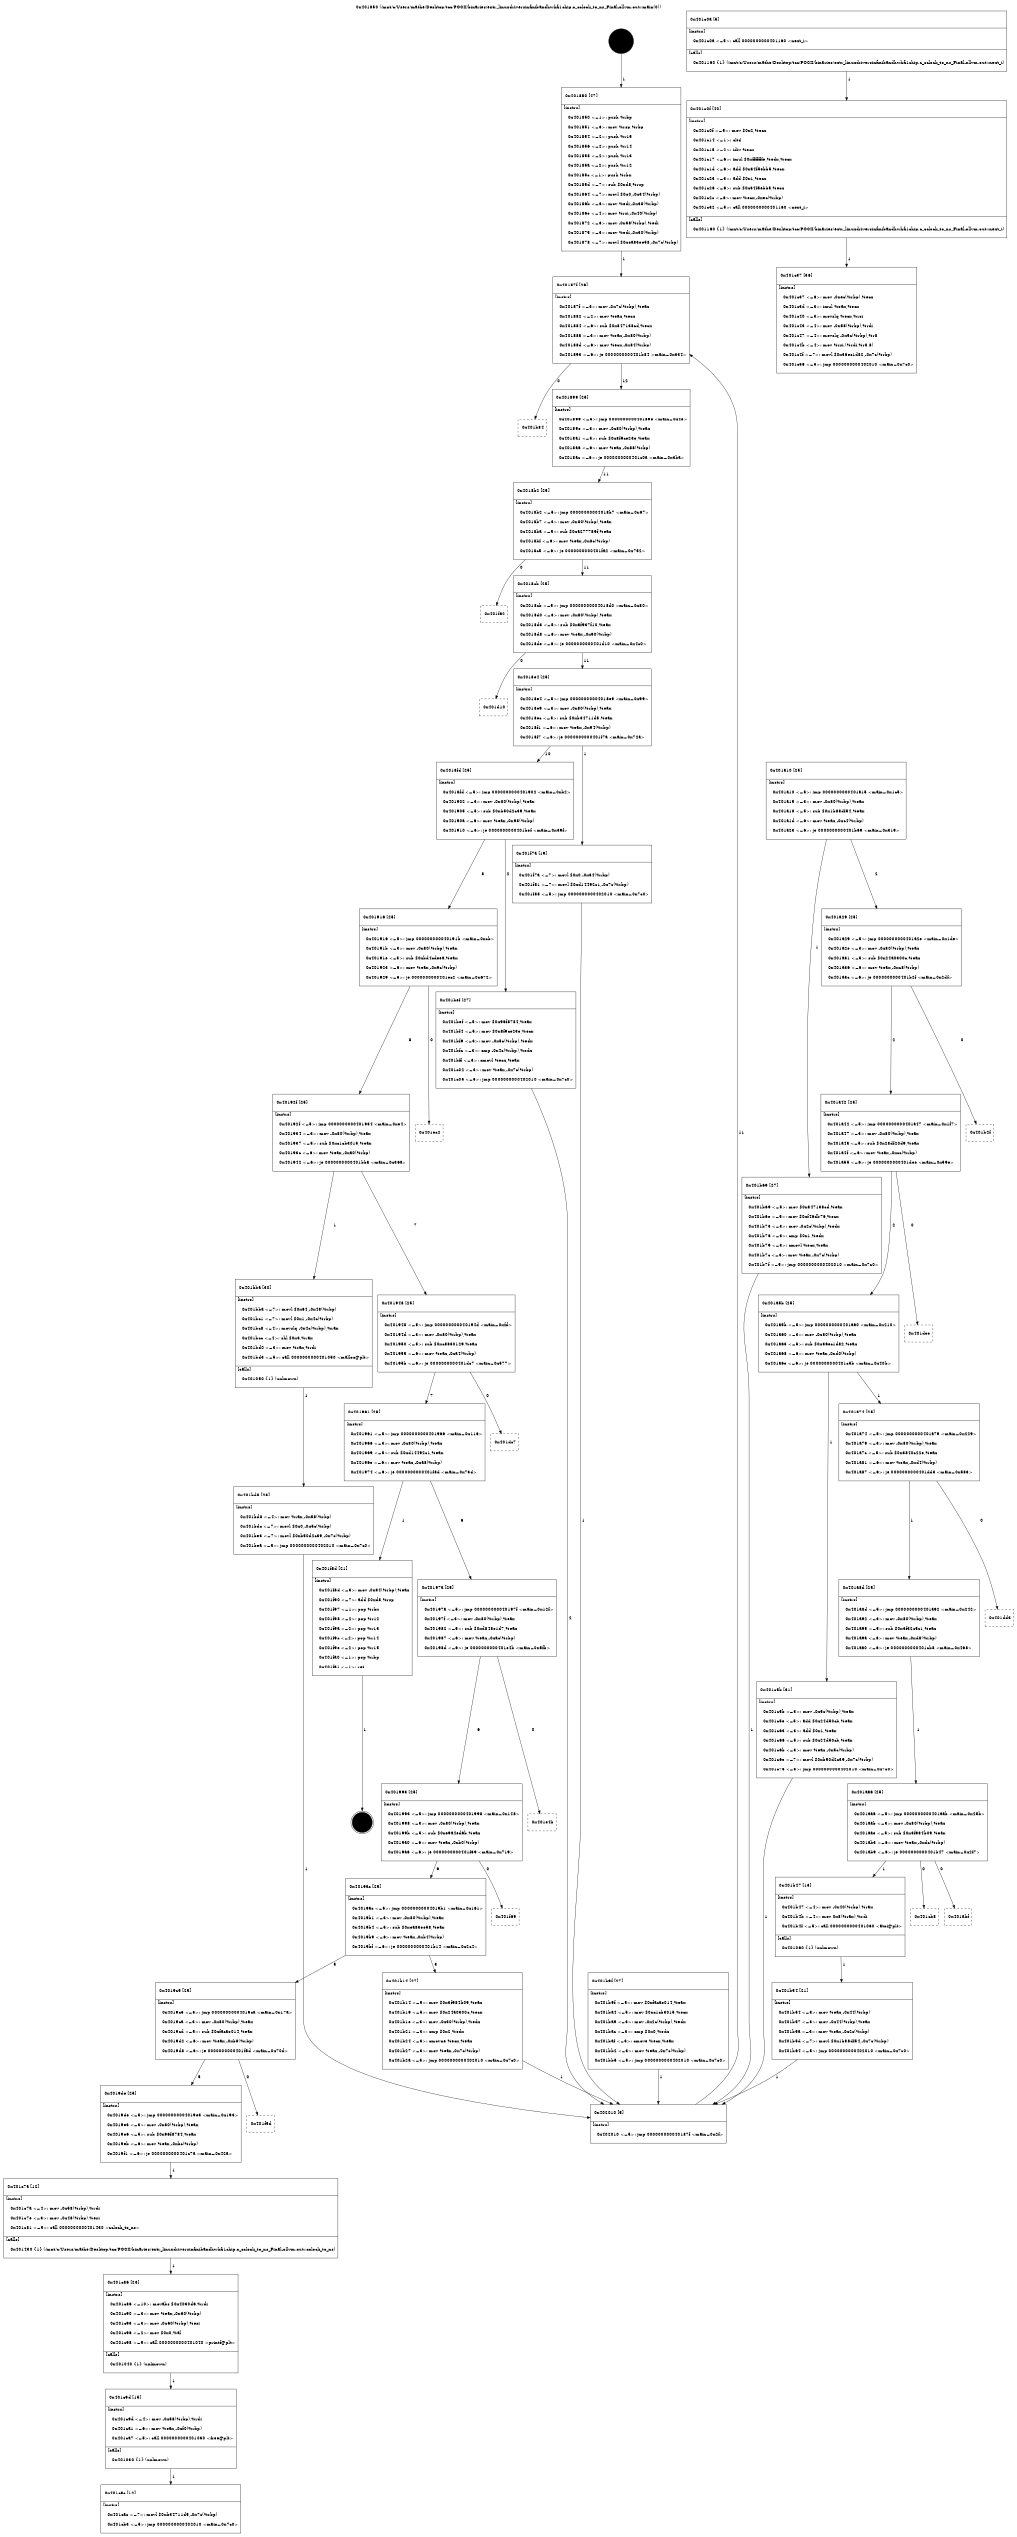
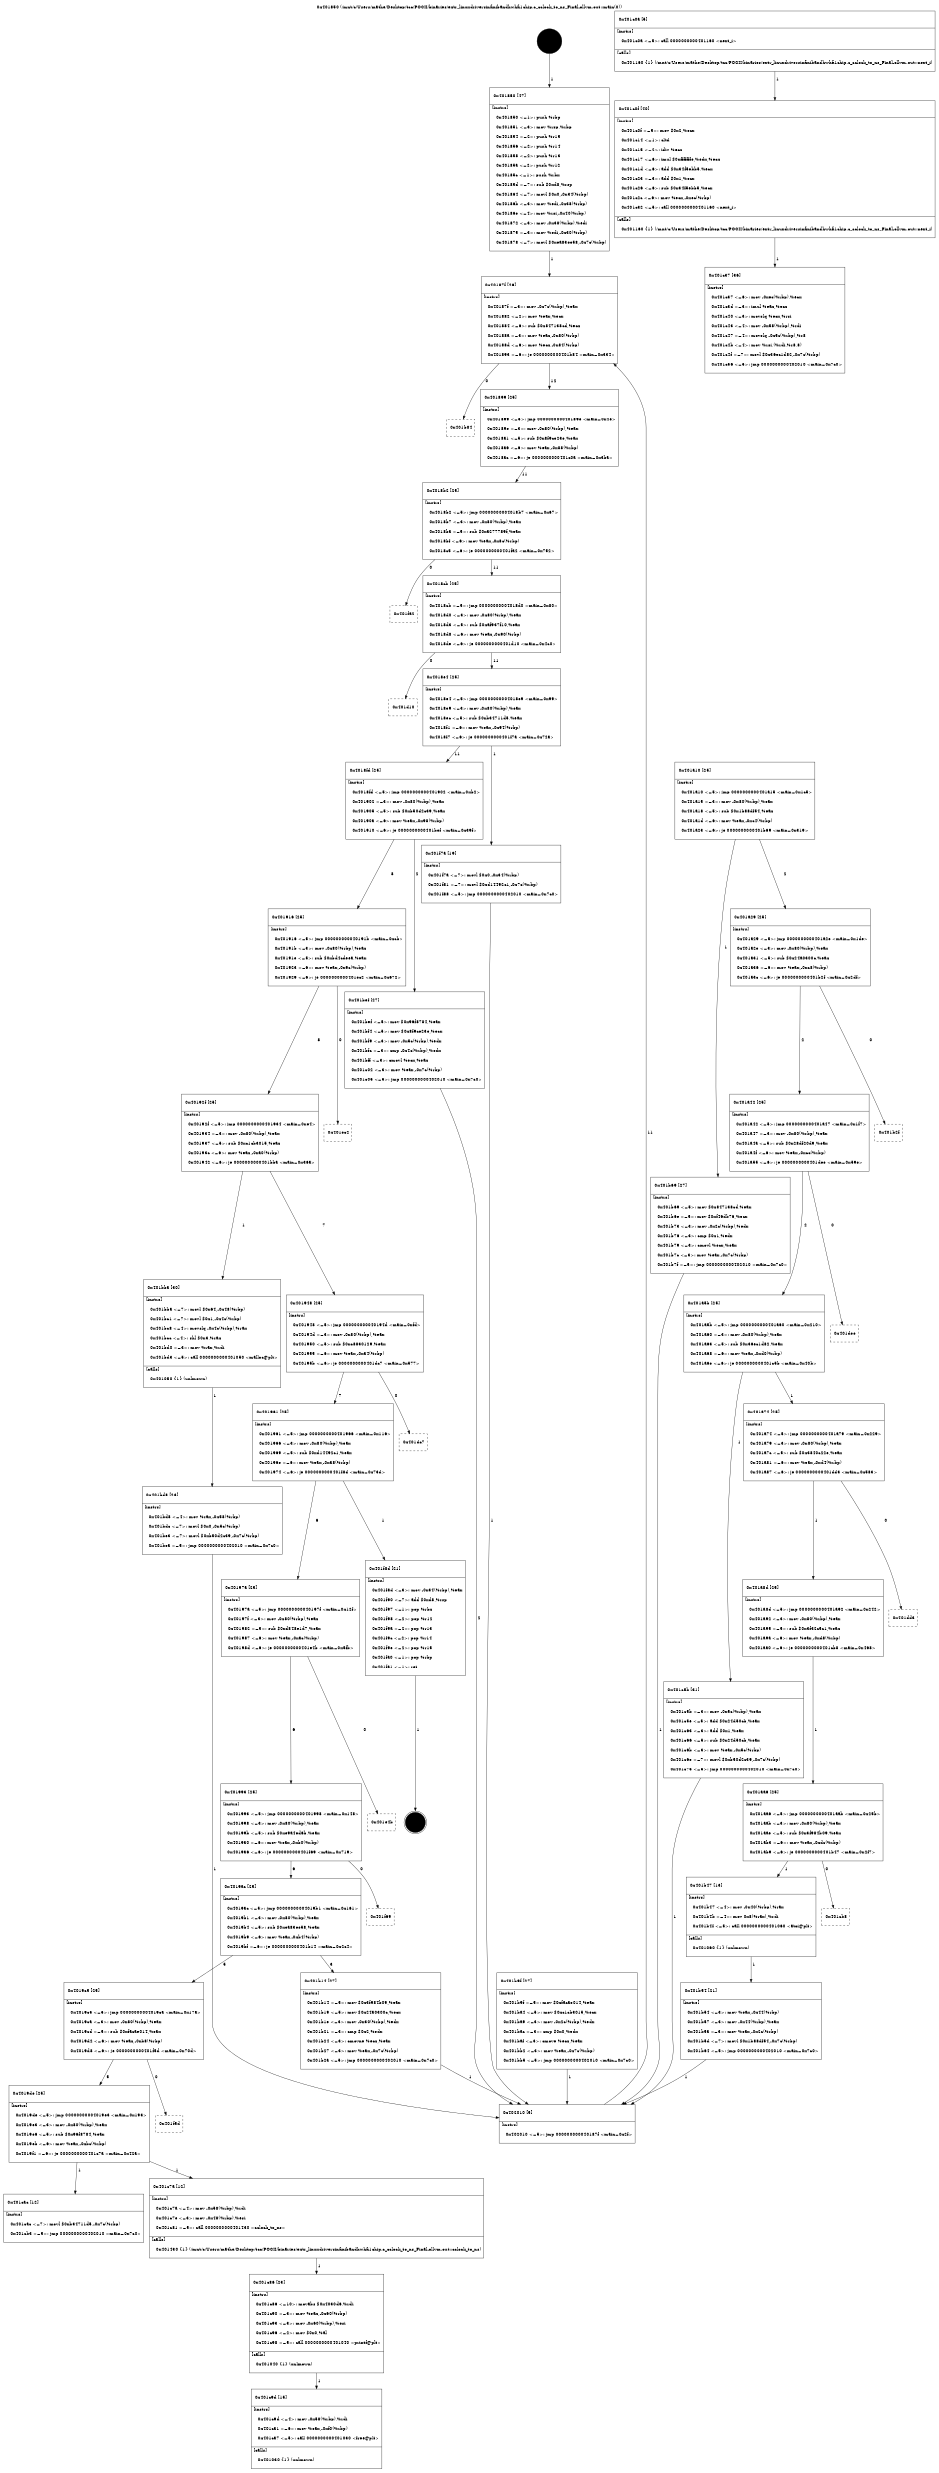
edge "0x4018e4 [25]" -> "0x4018fd [25]": label " 10" -> " 11"
node "0x401abf": removed
edge "0x401c9d [15]" -> "0x401cac [12]": now "0x4019de [25]" -> "0x401cac [12]"
